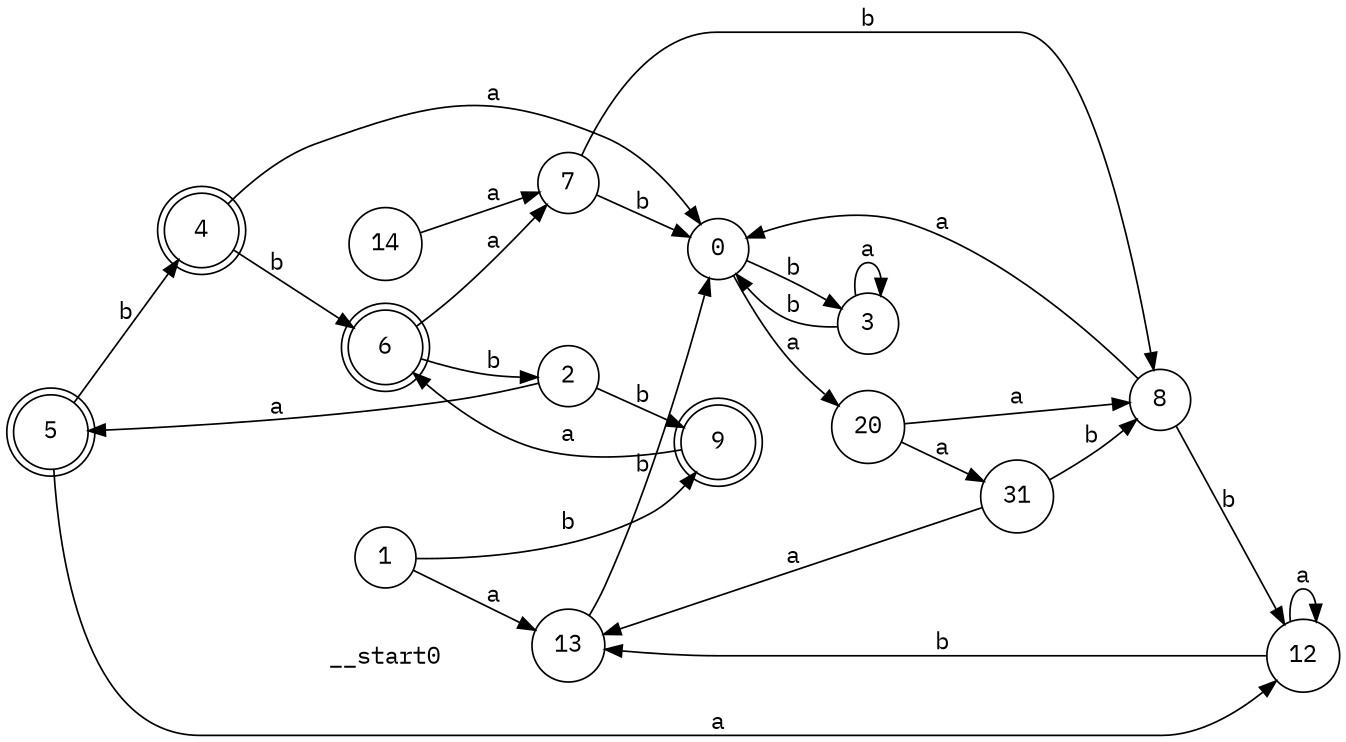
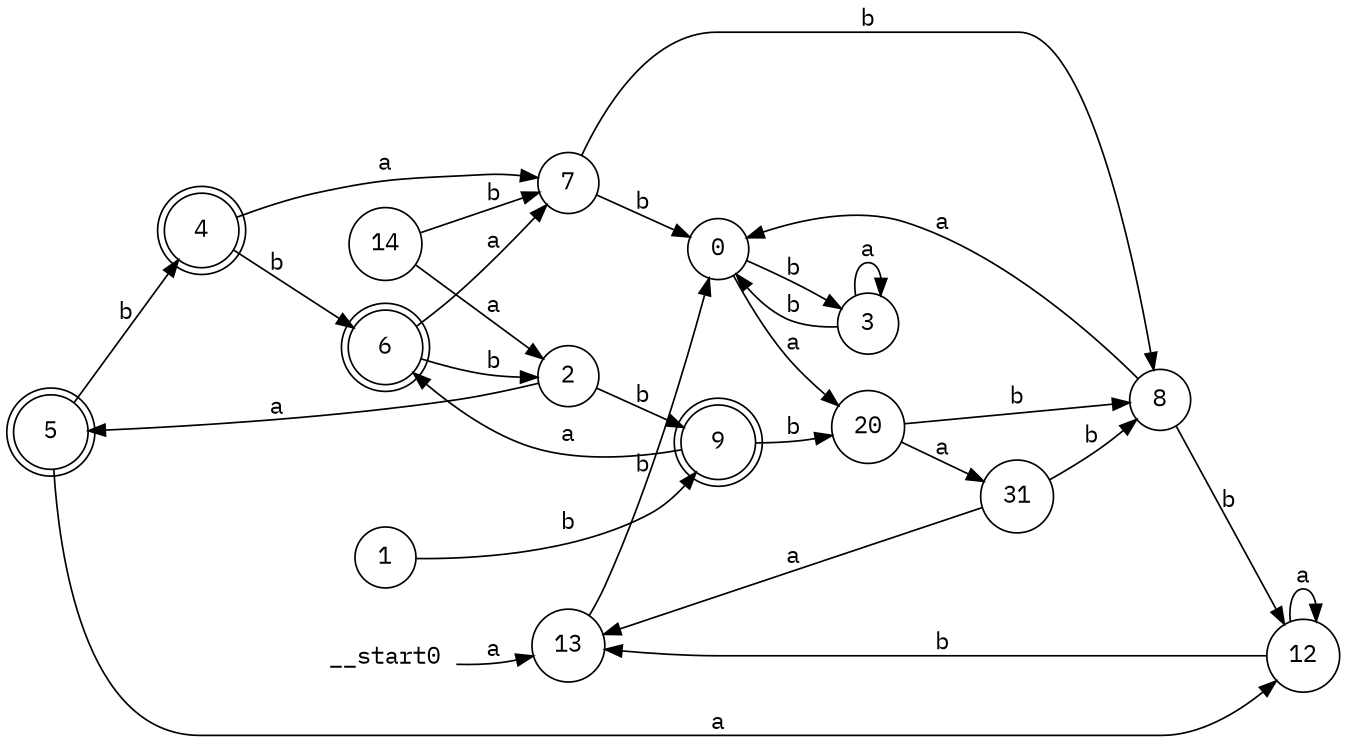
edge "4" -> "0": now "4" -> "7"
edge "14" -> "7": label "a" -> "b"
edge "14" -> "2": added, label "a"
edge "20" -> "8": label "a" -> "b"
edge "9" -> "20": added, label "b"
edge "1" -> "13": now "__start0" -> "13"
